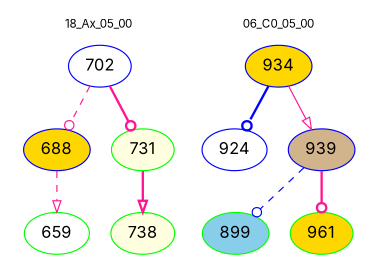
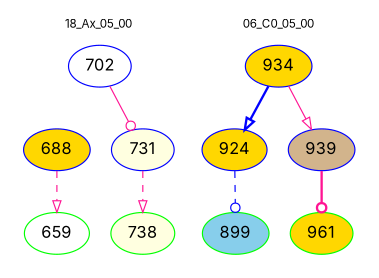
edge "934" -> "924": arrowhead odot -> onormal
edge "702" -> "688": removed
edge "702" -> "731": style bold -> solid
node "731": color green -> blue
node "924": fillcolor white -> gold
edge "731" -> "738": style bold -> dashed
edge "939" -> "899": now "924" -> "899"
